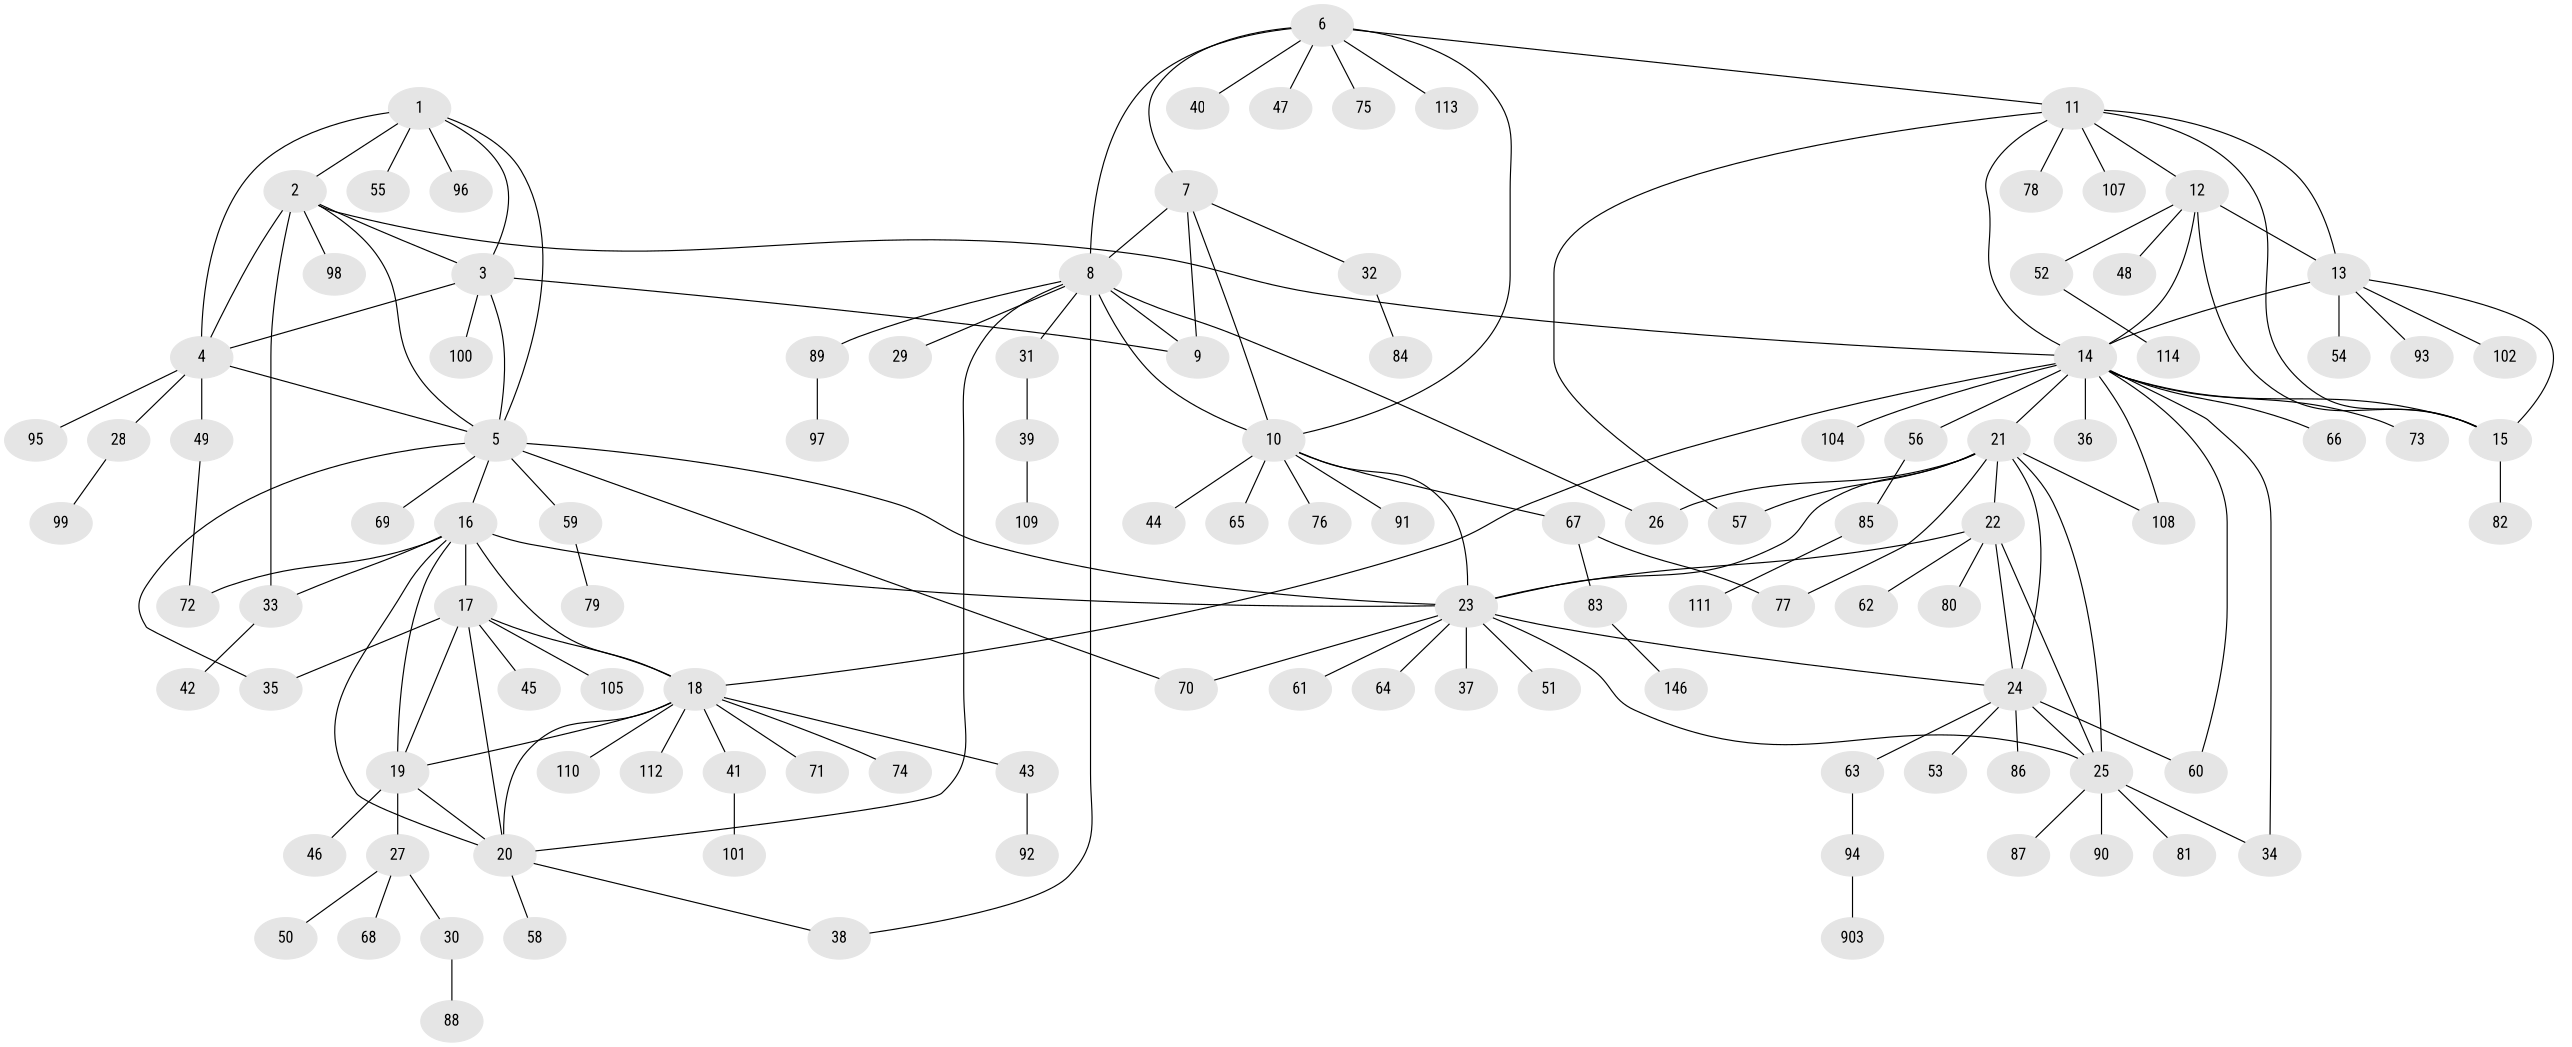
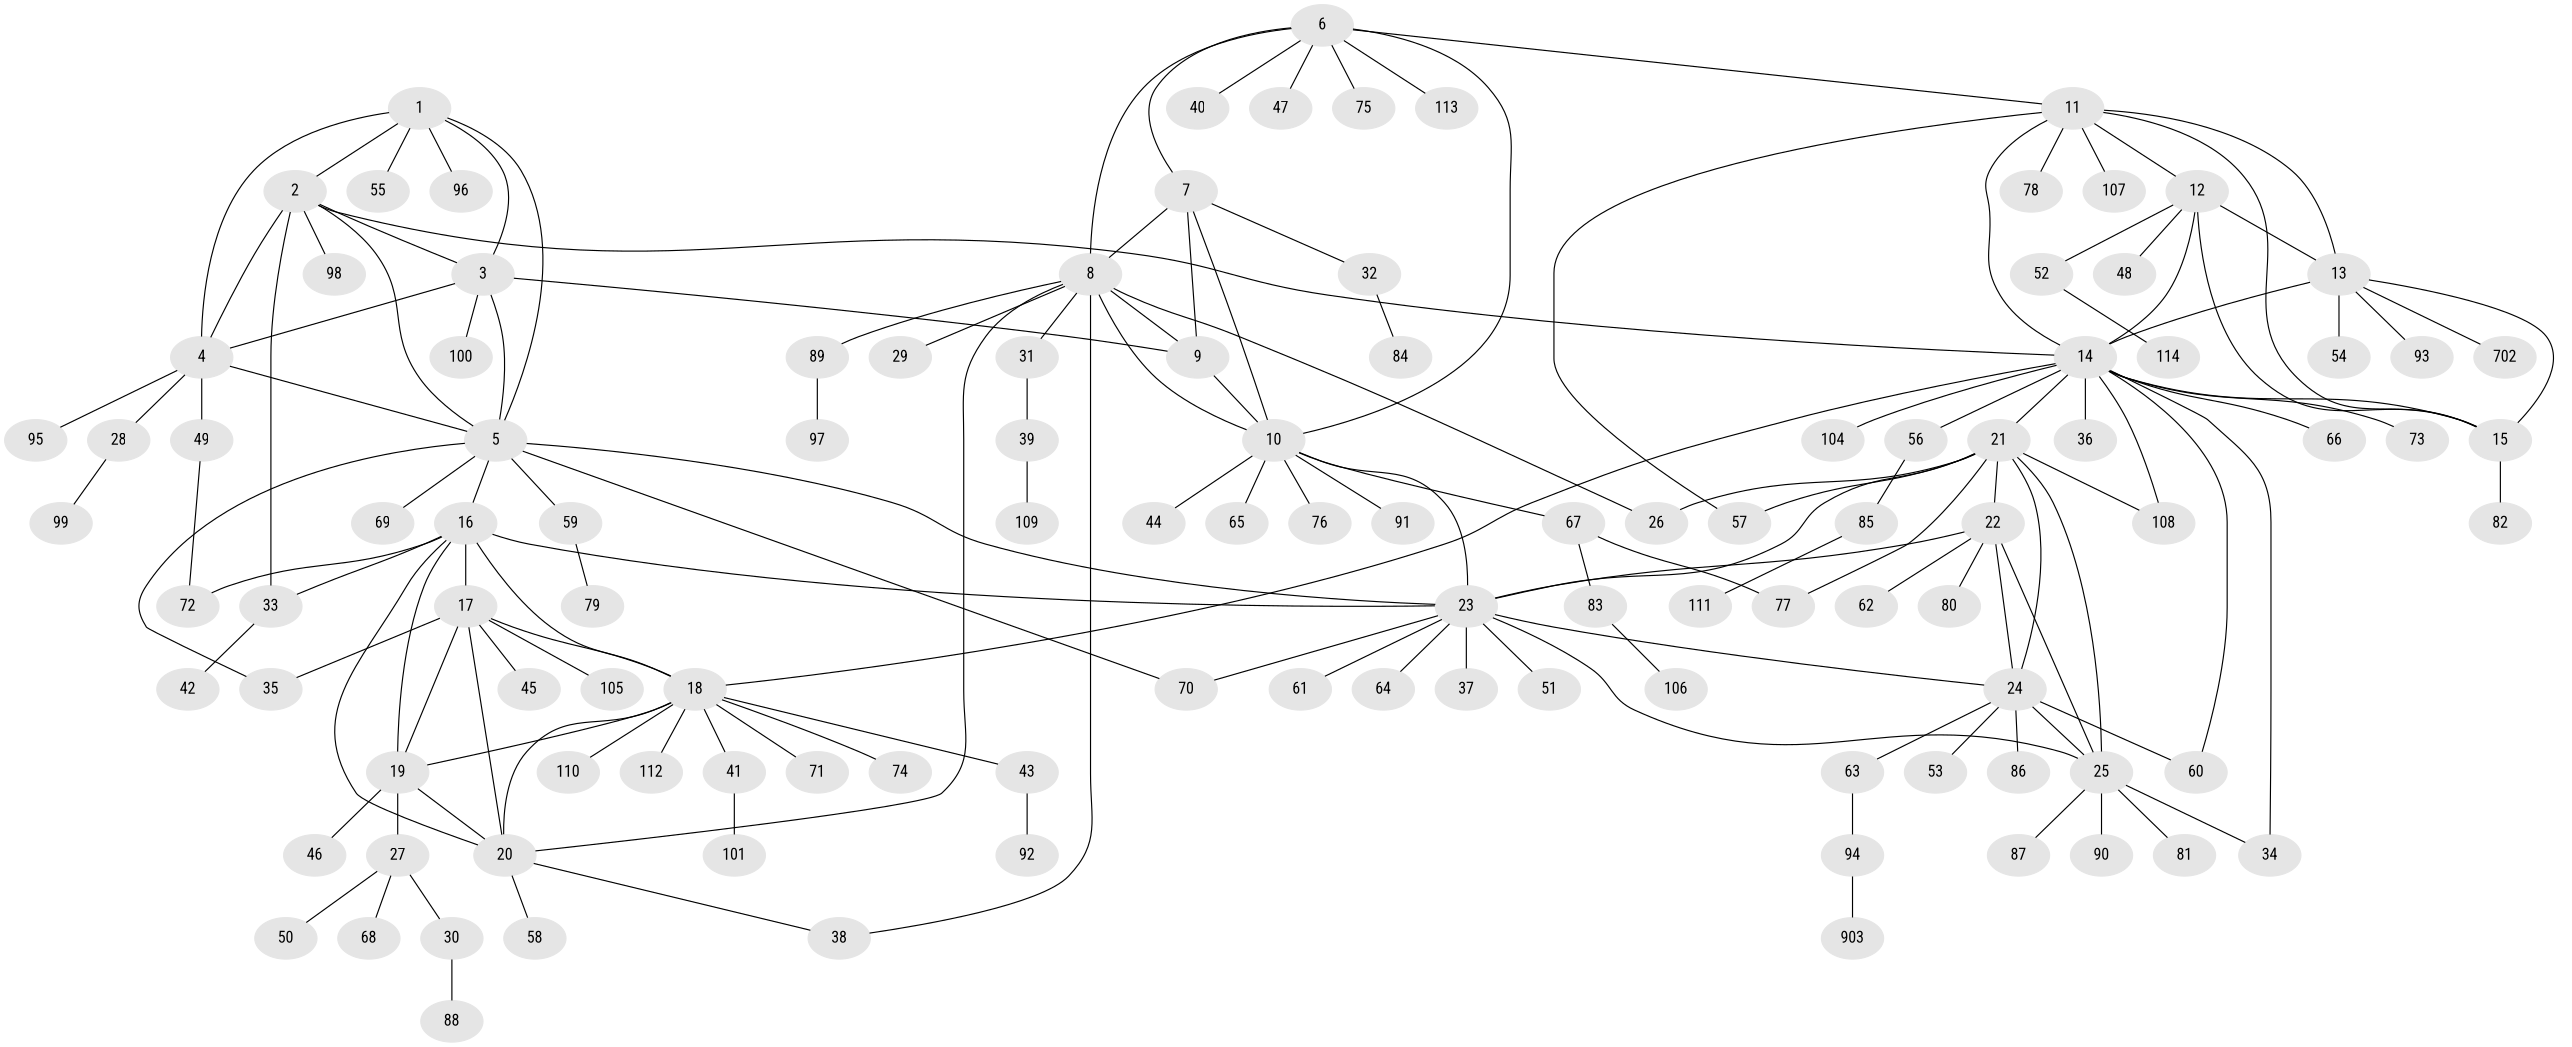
node "102": label "102" -> "702"
edge "9" -- "10": added
node "146": label "146" -> "106"
